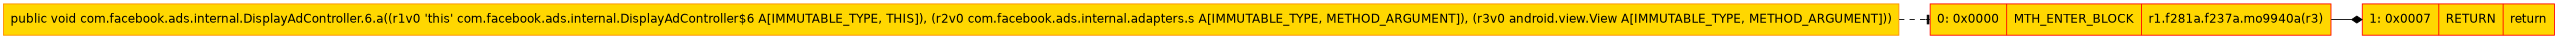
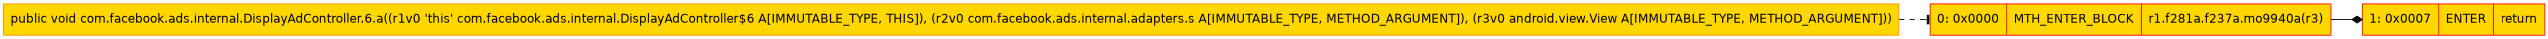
node "1: 0x0007": text "RETURN" -> "ENTER"
